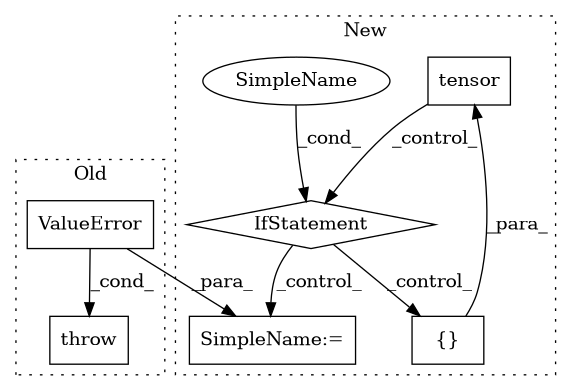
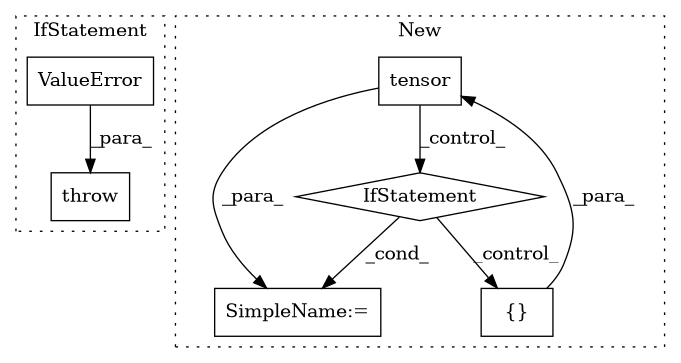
node "SimpleName": removed
cluster "Old": label "Old" -> "IfStatement"
edge "ValueError" -> "throw": label "_cond_" -> "_para_"
edge "IfStatement" -> "SimpleName:=": label "_control_" -> "_cond_"
edge "ValueError" -> "SimpleName:=": now "tensor" -> "SimpleName:="
